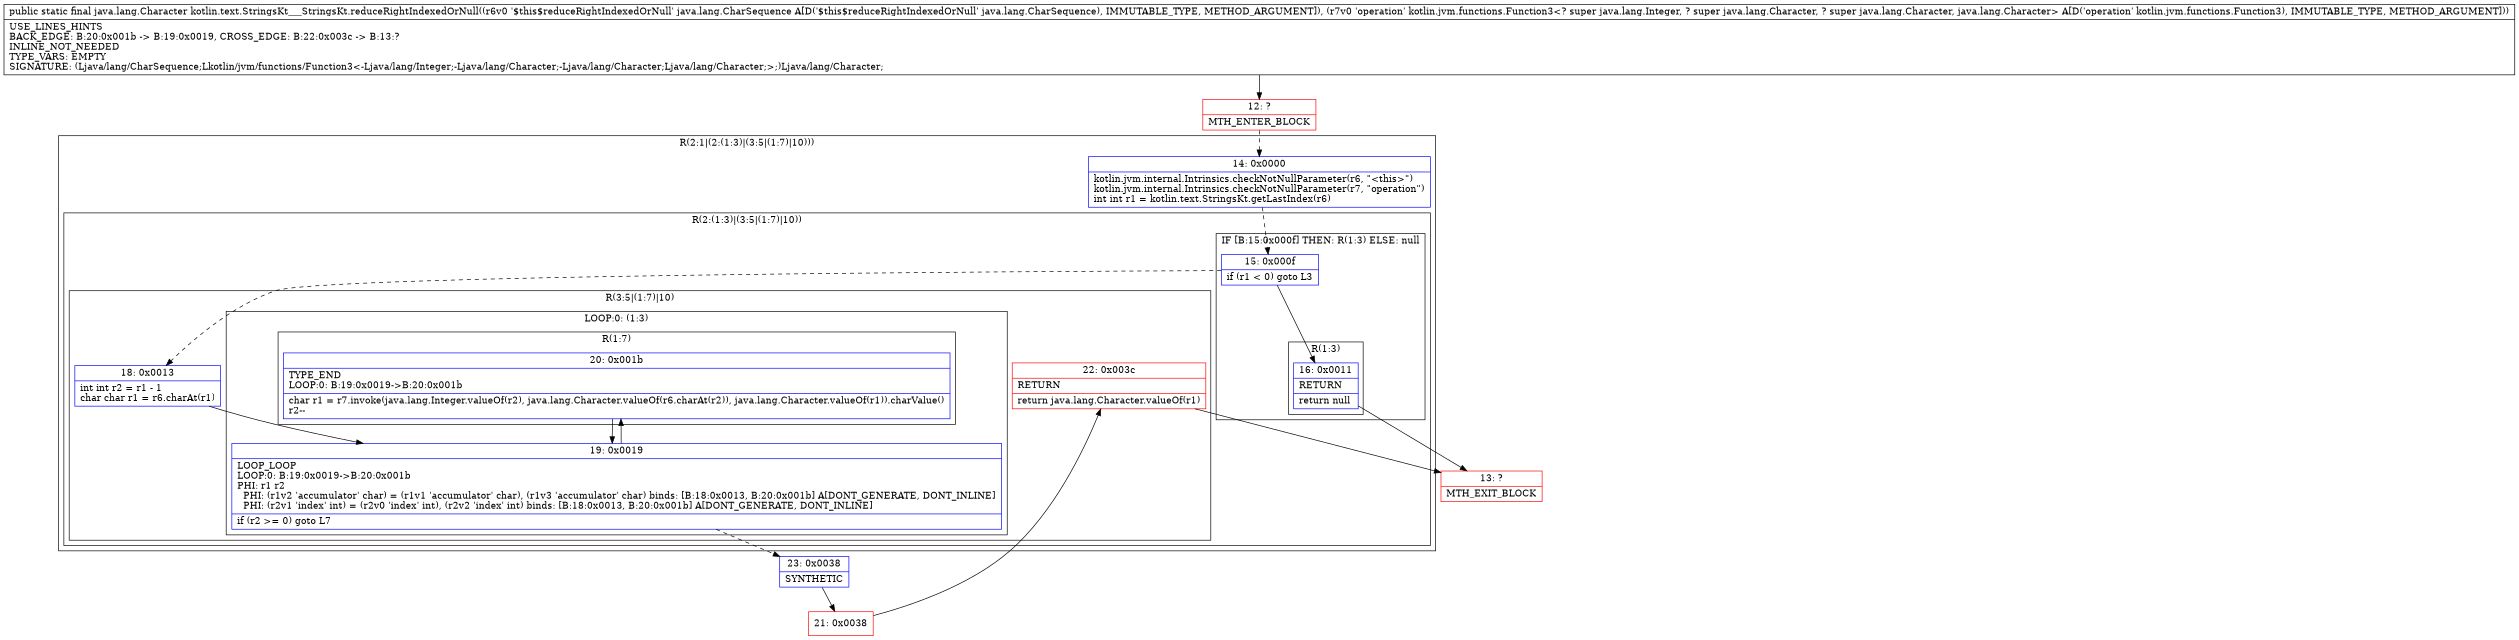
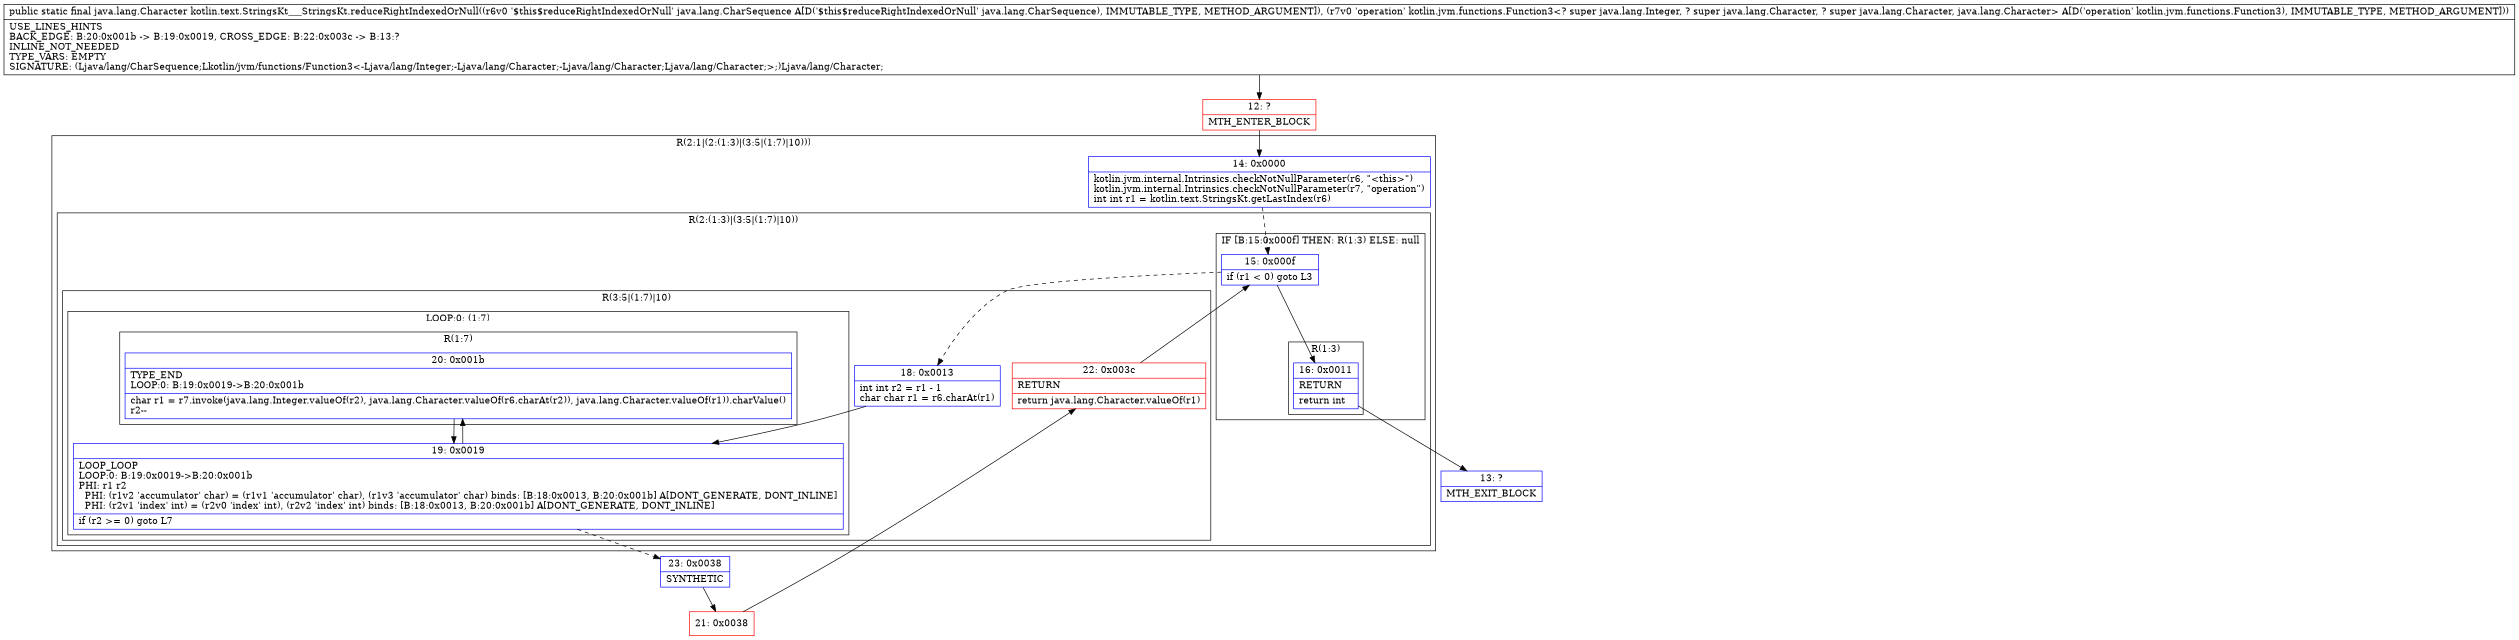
edge "12: ?" -> "14: 0x0000": style dashed -> solid
cluster "LOOP:0: (1:3)": label "LOOP:0: (1:3)" -> "LOOP:0: (1:7)"
node "16: 0x0011": text "return null" -> "return int"
edge "22: 0x003c" -> "13: ?": now "22: 0x003c" -> "15: 0x000f"
node "13: ?": color red -> blue
